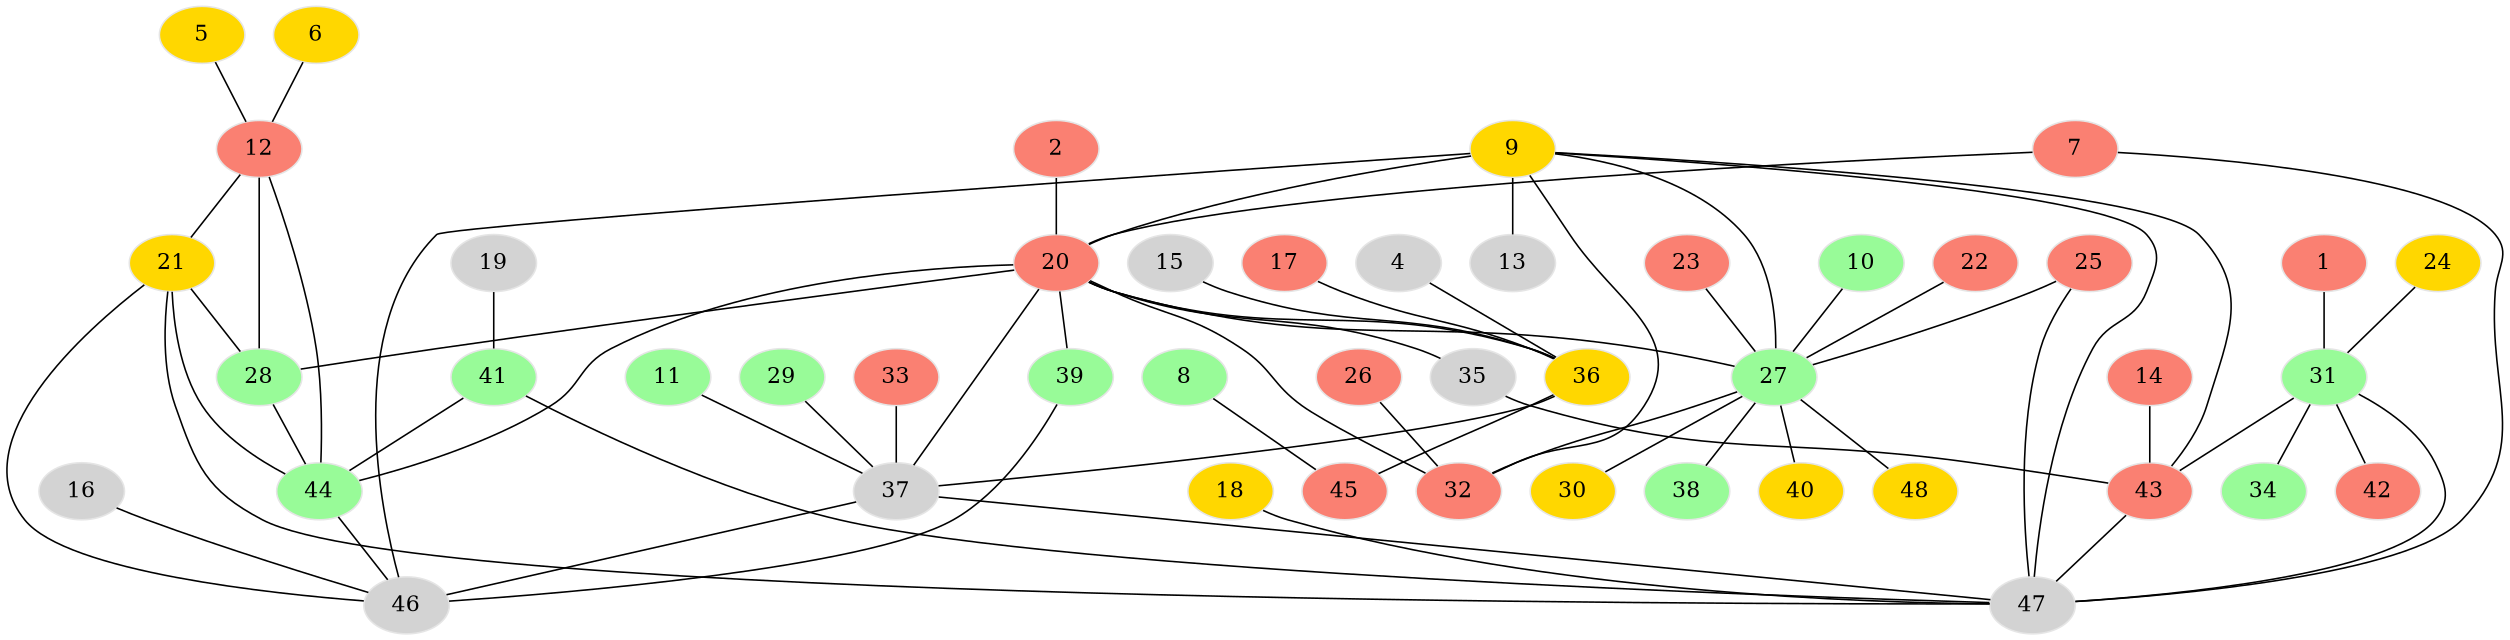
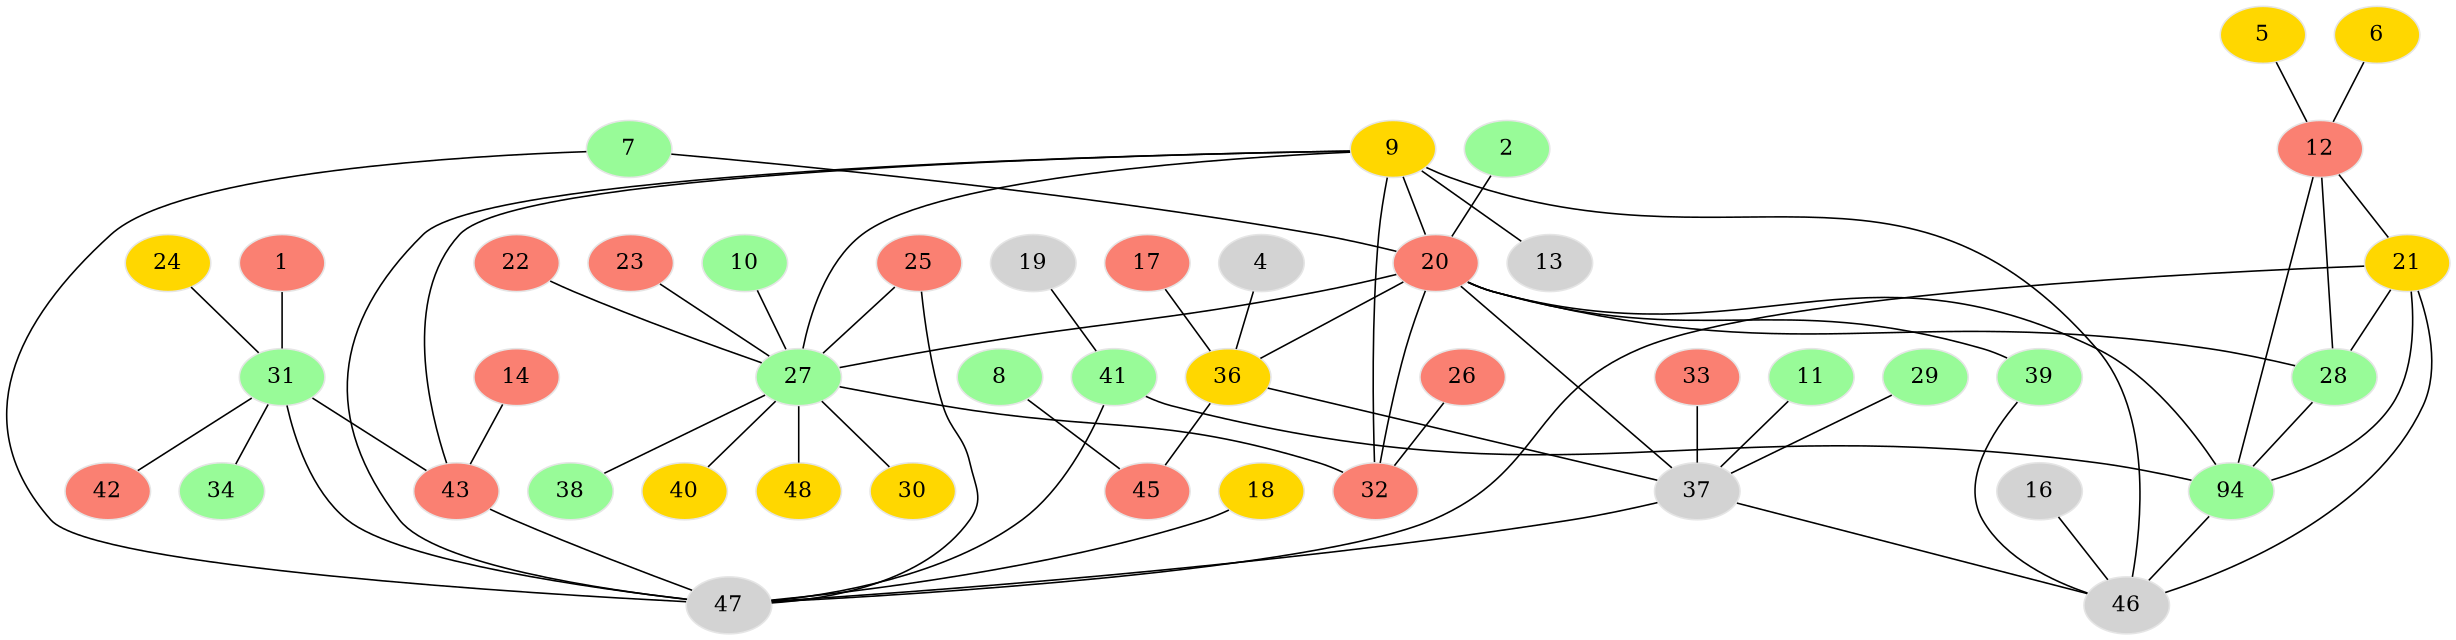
node "2": fillcolor salmon -> palegreen
node "7": fillcolor salmon -> palegreen
node "15": removed
node "35": removed
node "44": label "44" -> "94"
